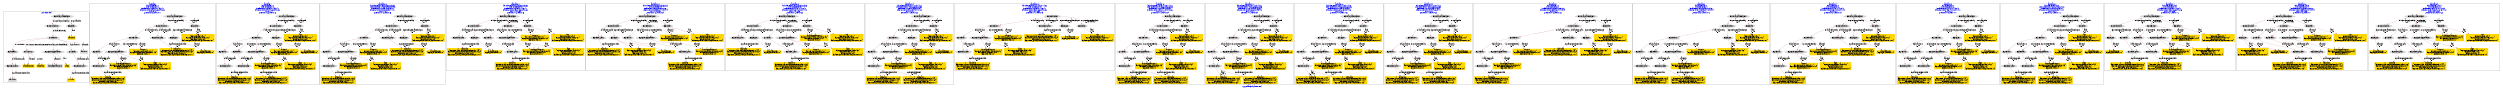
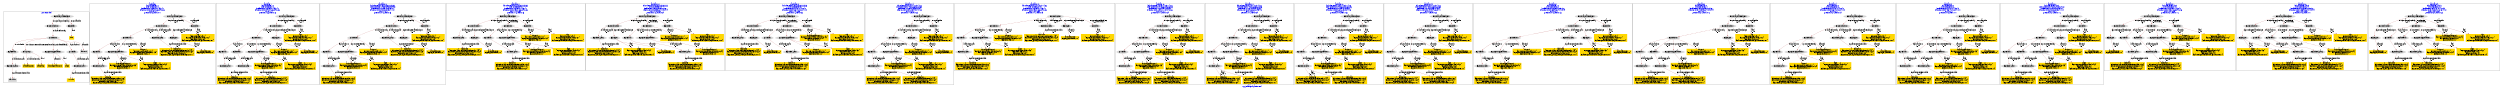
node "classLink": label "classLink" -> "title"
edge "E74_Group1" -> "nationality_URI": label "classLink" -> "P14_carried_out_by"
edge "E74_Group1" -> "nationality": label "current" -> "label"
node "artist_appellation_uri": fillcolor lightgray -> gold
